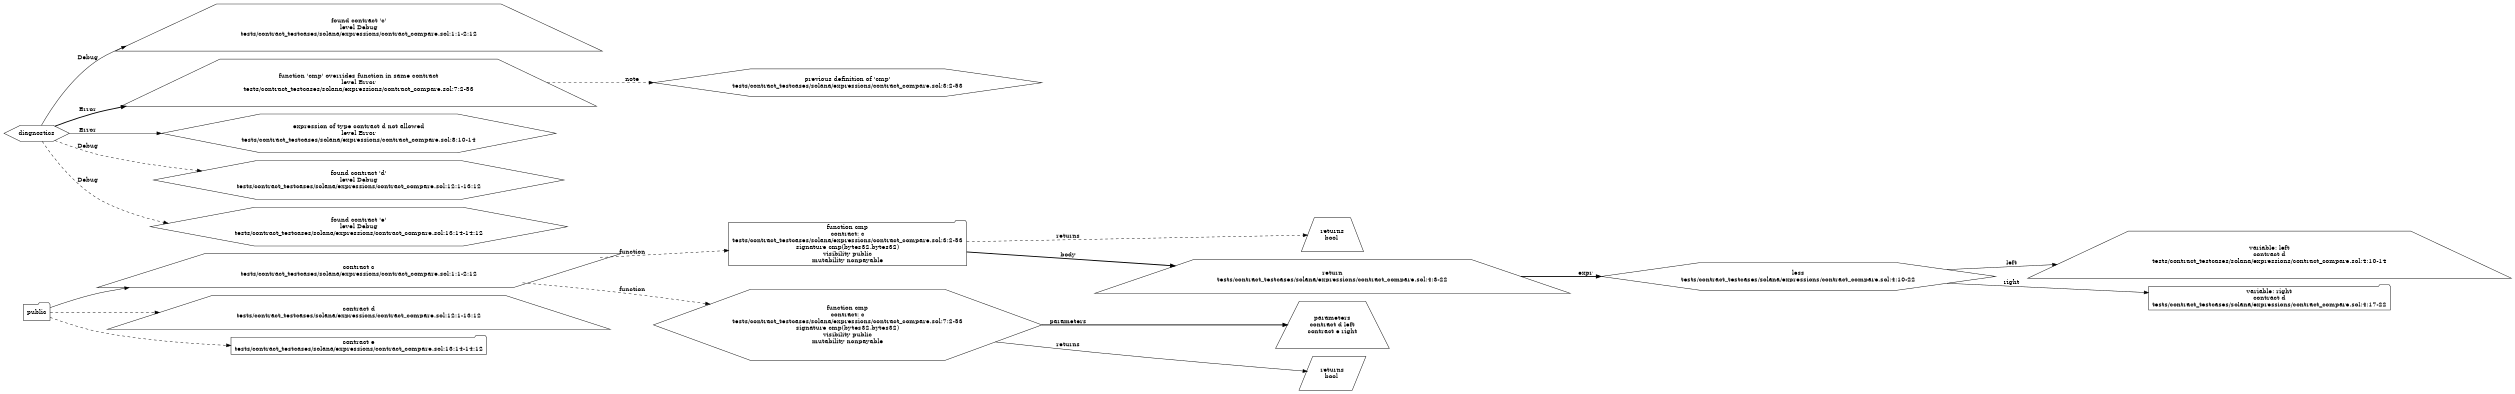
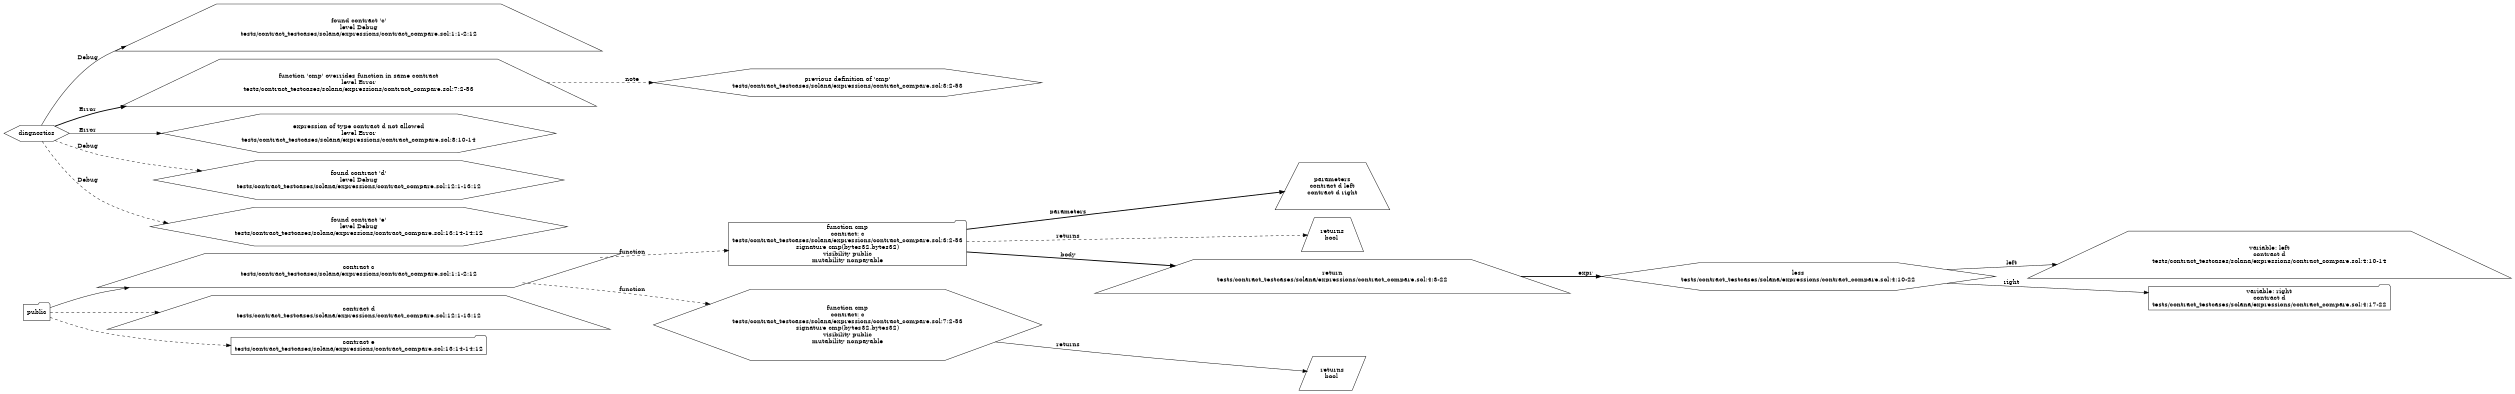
node "parameters contract d left contract d right": added
node "parameters contract d left contract e right": removed
